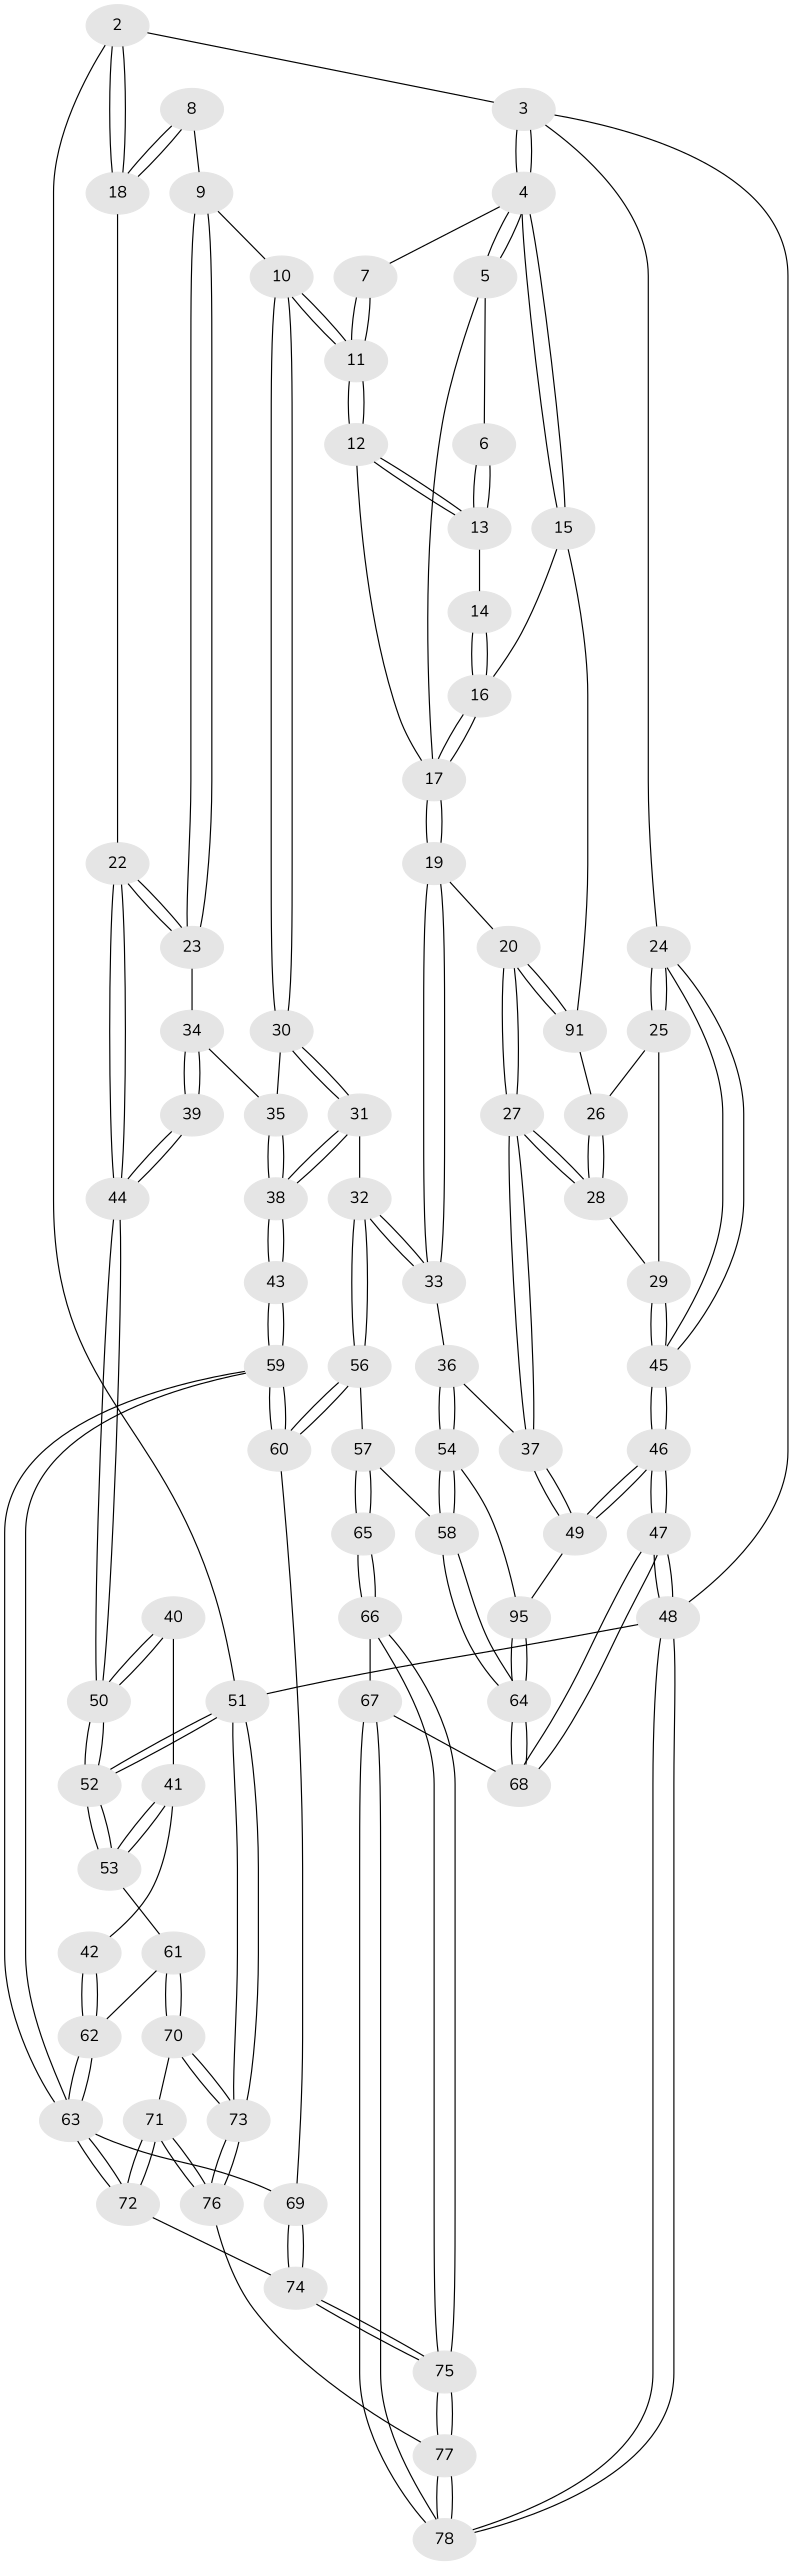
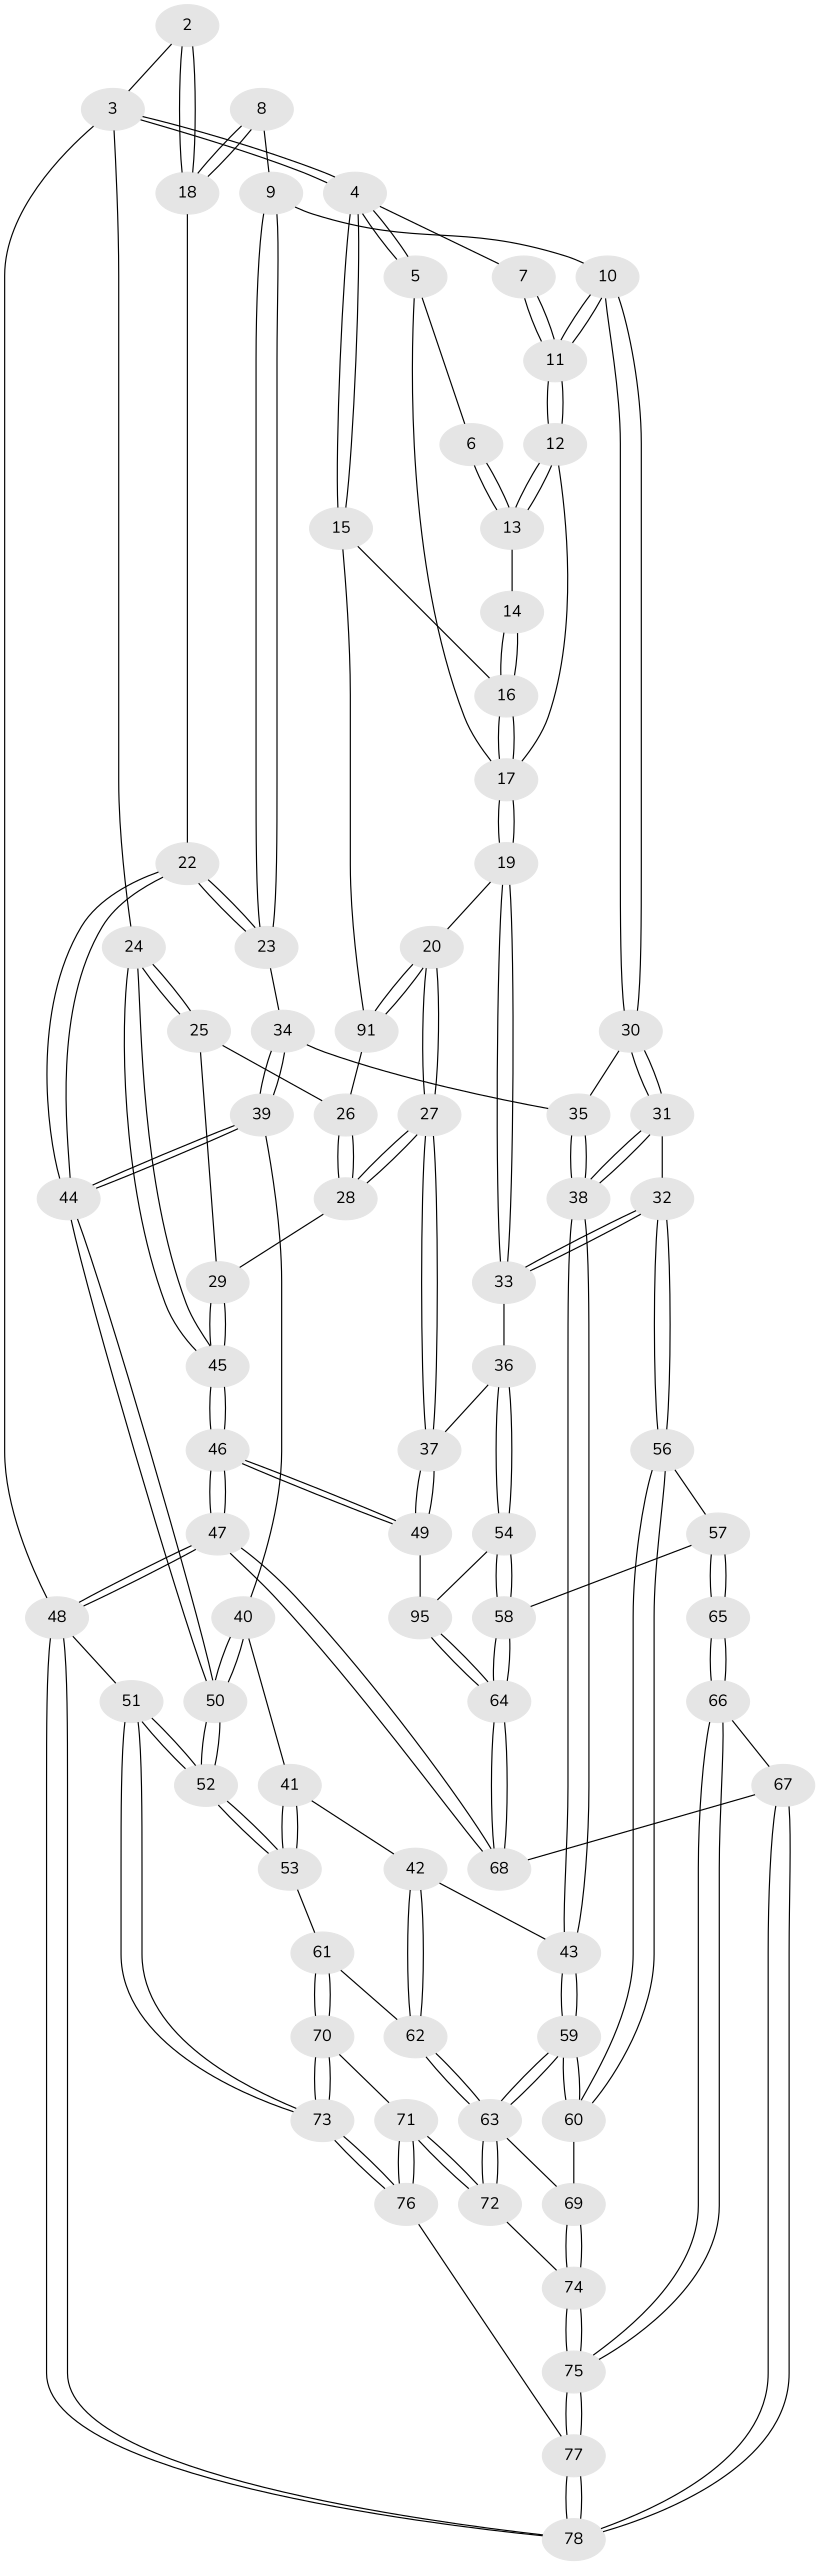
edge "2" -- "51": removed
edge "39" -- "40": added
edge "42" -- "43": added
